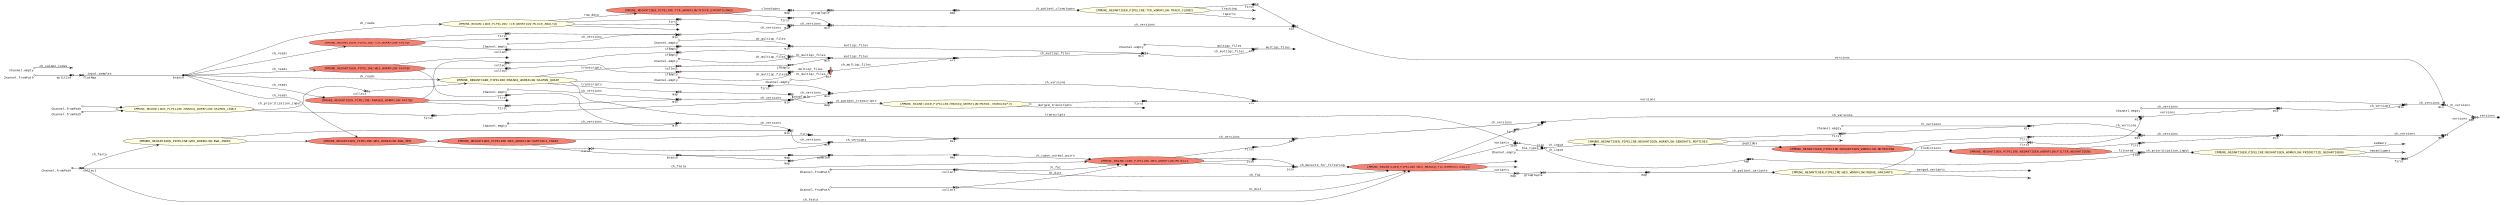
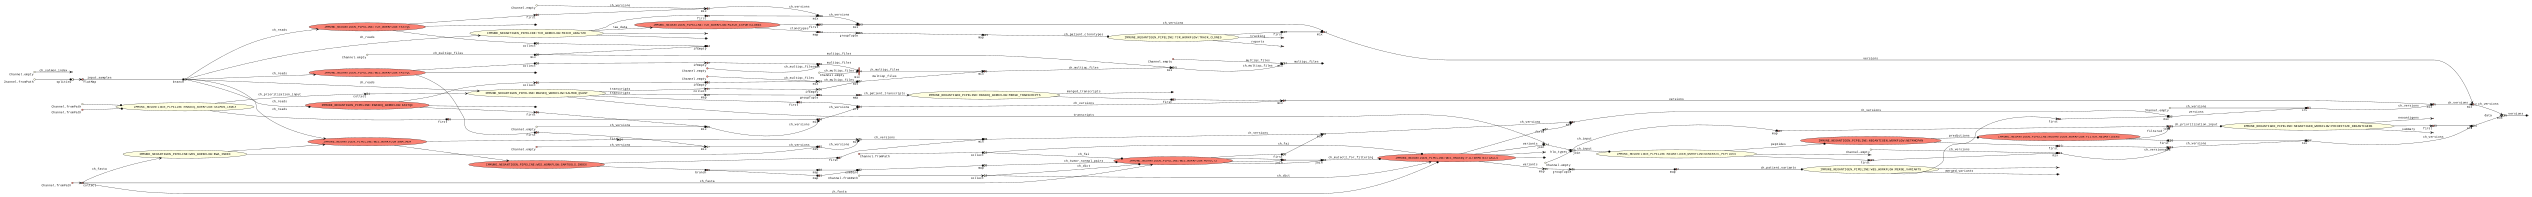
edge "v94 ifEmpty" -> "v95 mix": reversed
edge "v134 mix" -> "v135 mix": label "versions" -> "data"
